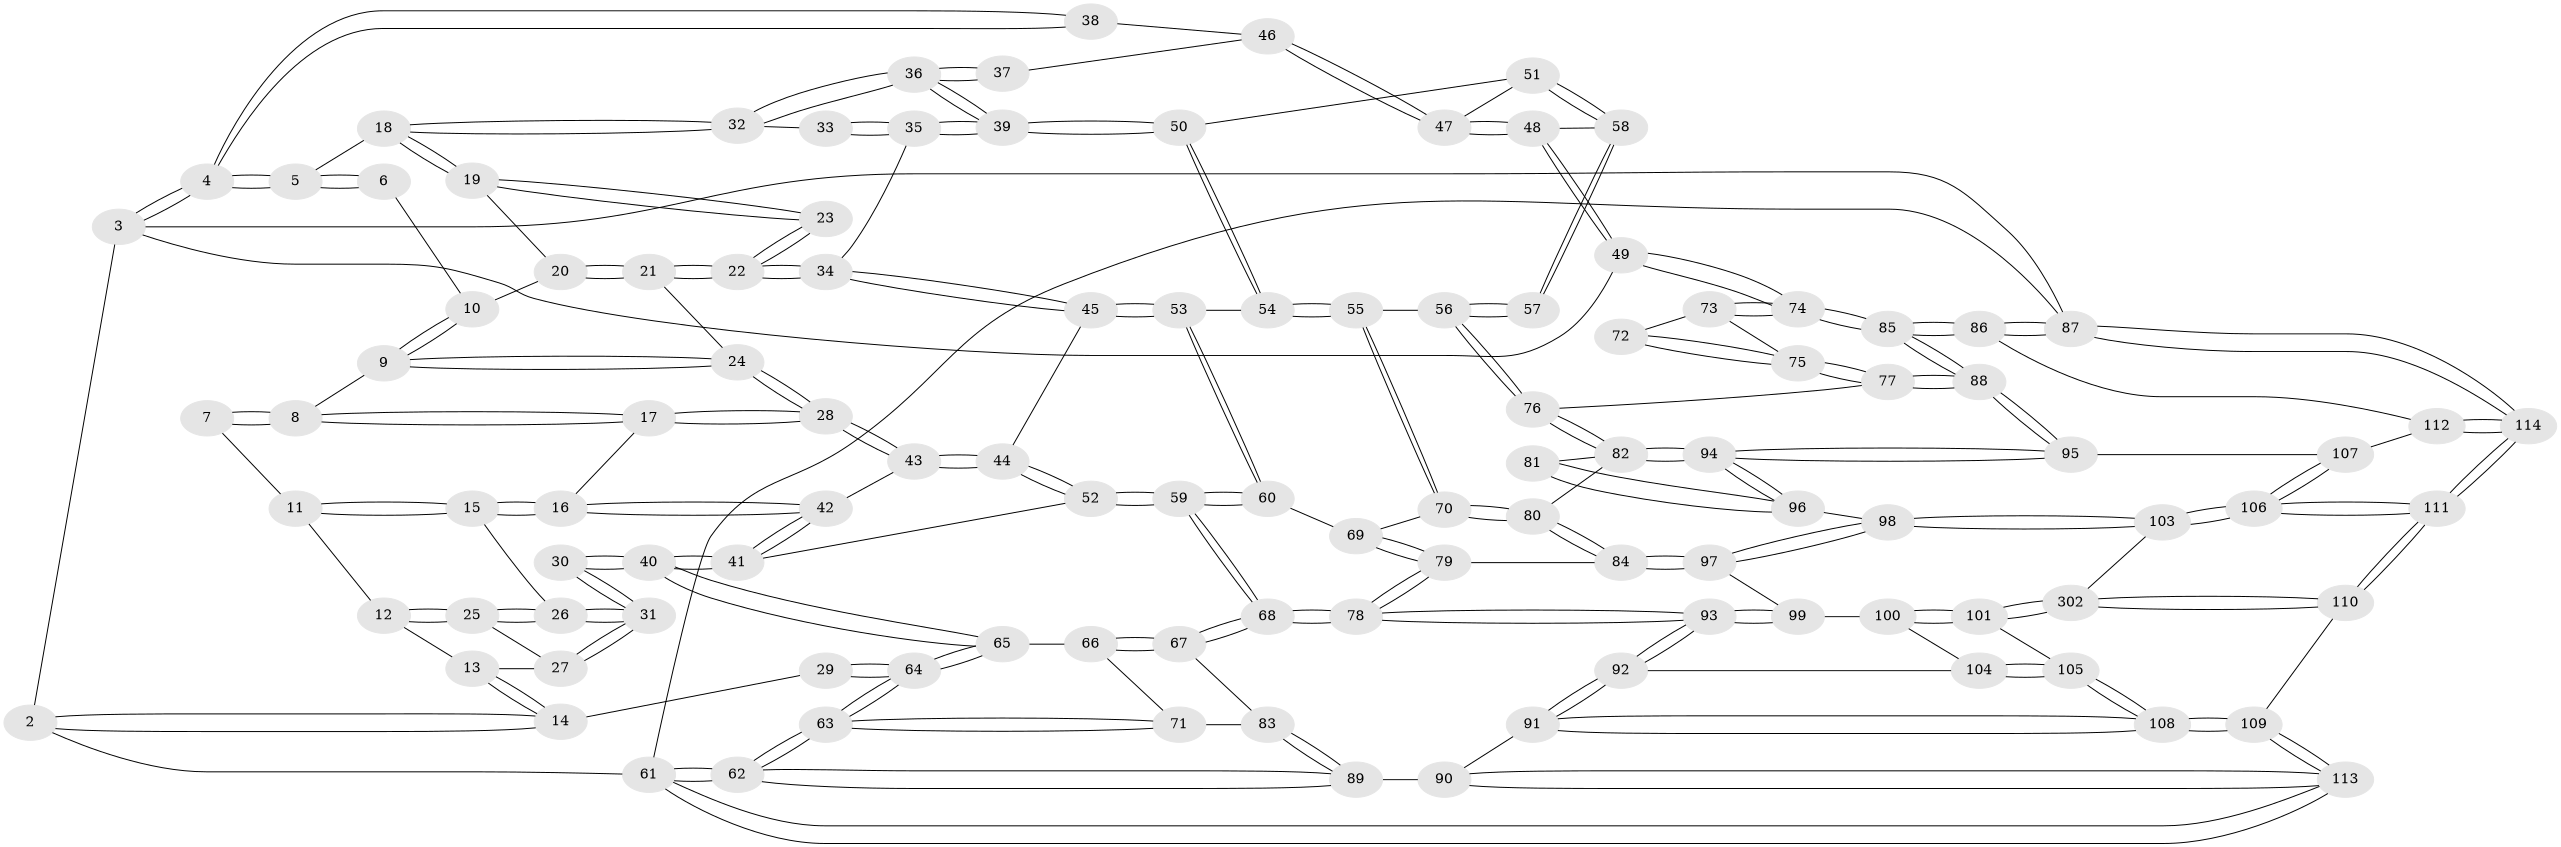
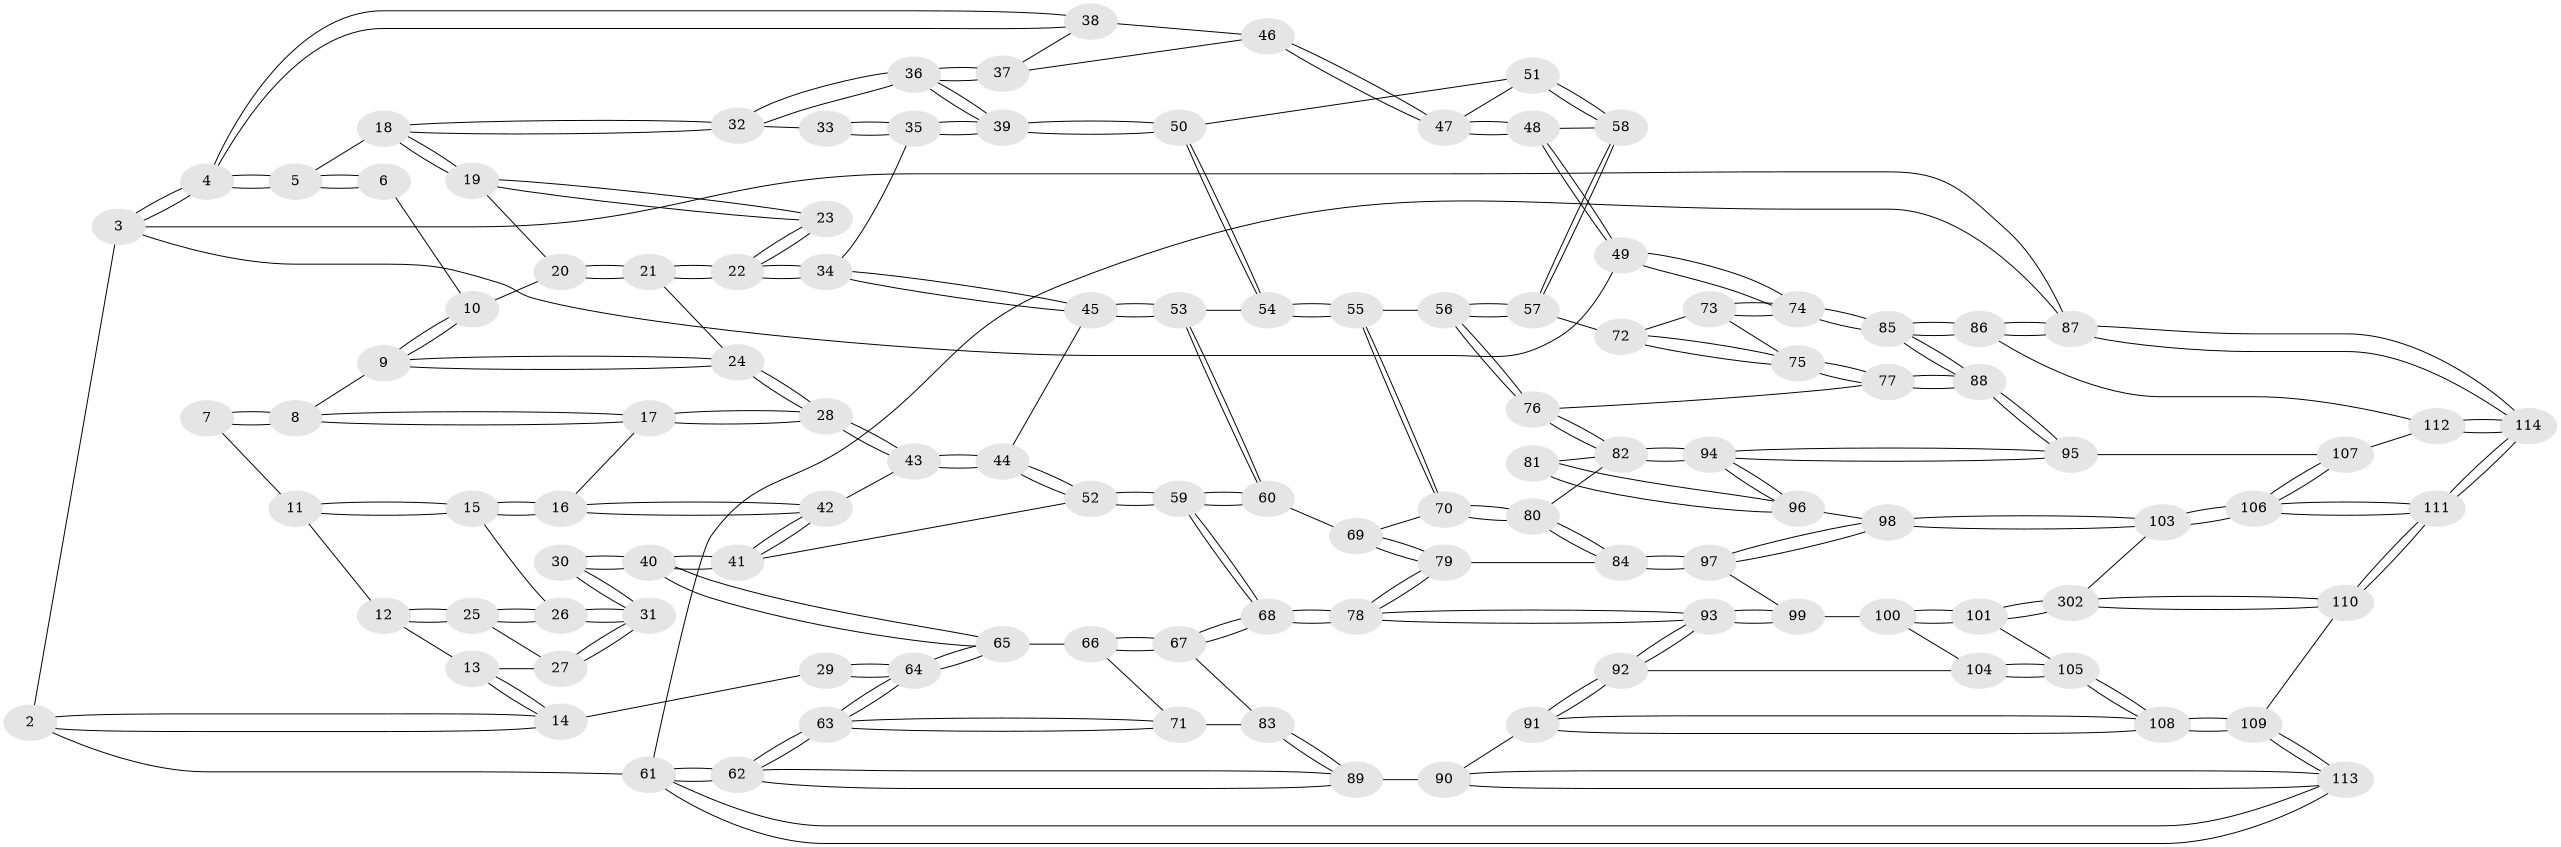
edge "38" -- "37": added
edge "57" -- "72": added
